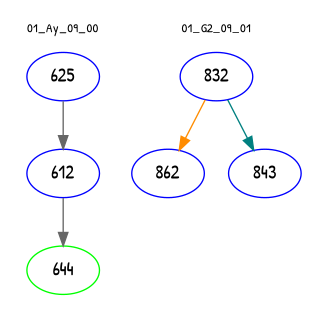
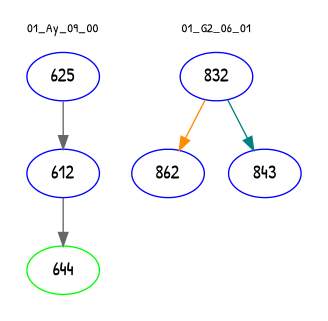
cluster "01_G2_09_01": label "01_G2_09_01" -> "01_G2_06_01"
